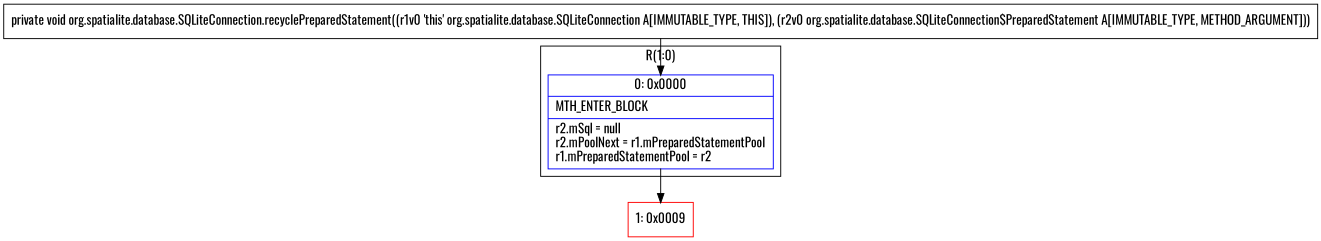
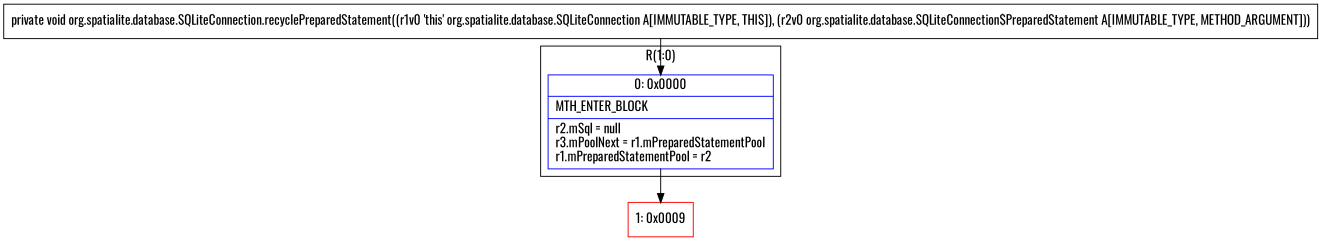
node "0: 0x0000": text "r2.mPoolNext = r1.mPreparedStatementPool" -> "r3.mPoolNext = r1.mPreparedStatementPool"
